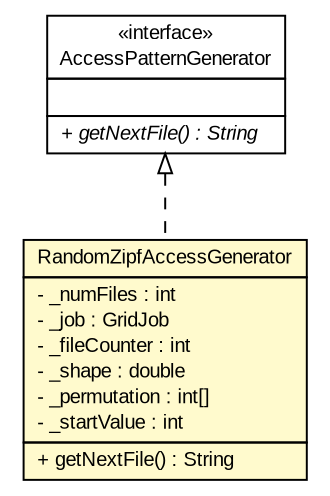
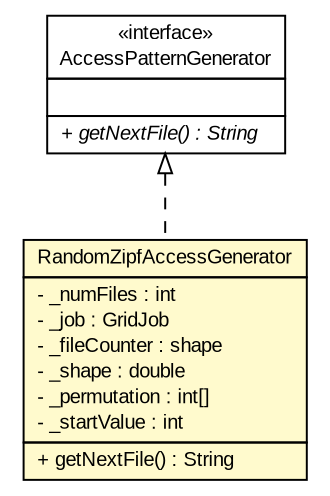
node "RandomZipfAccessGenerator": text "- _fileCounter : int" -> "- _fileCounter : shape"
